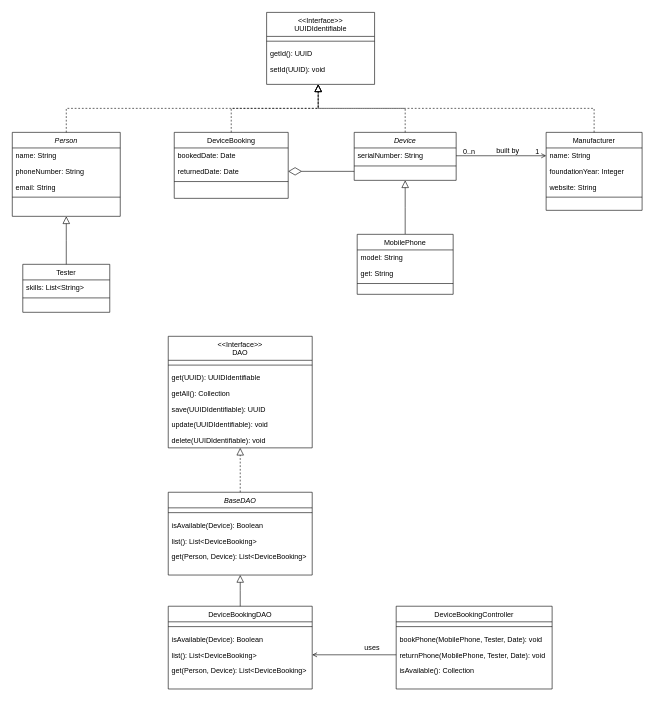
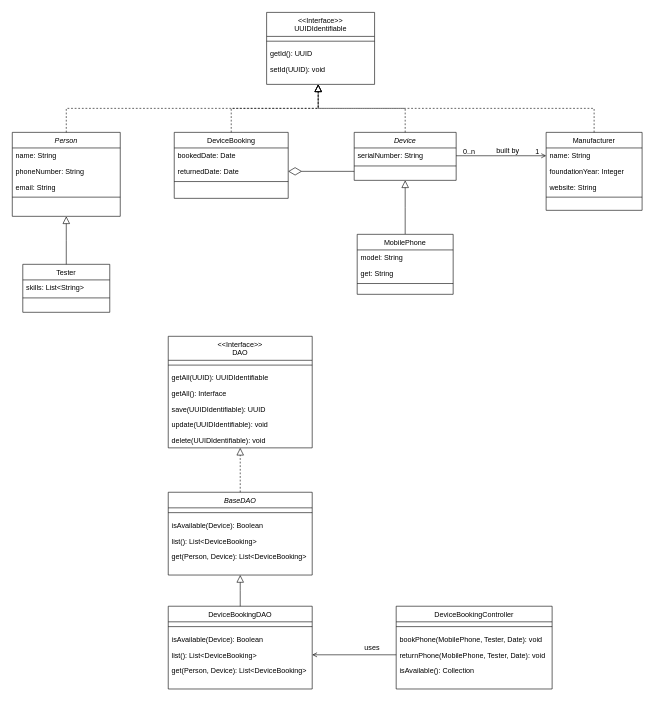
node "get(UUID): UUIDIdentifiable": label "get(UUID): UUIDIdentifiable" -> "getAll(UUID): UUIDIdentifiable"
node "getAll(): Collection": label "getAll(): Collection" -> "getAll(): Interface"
